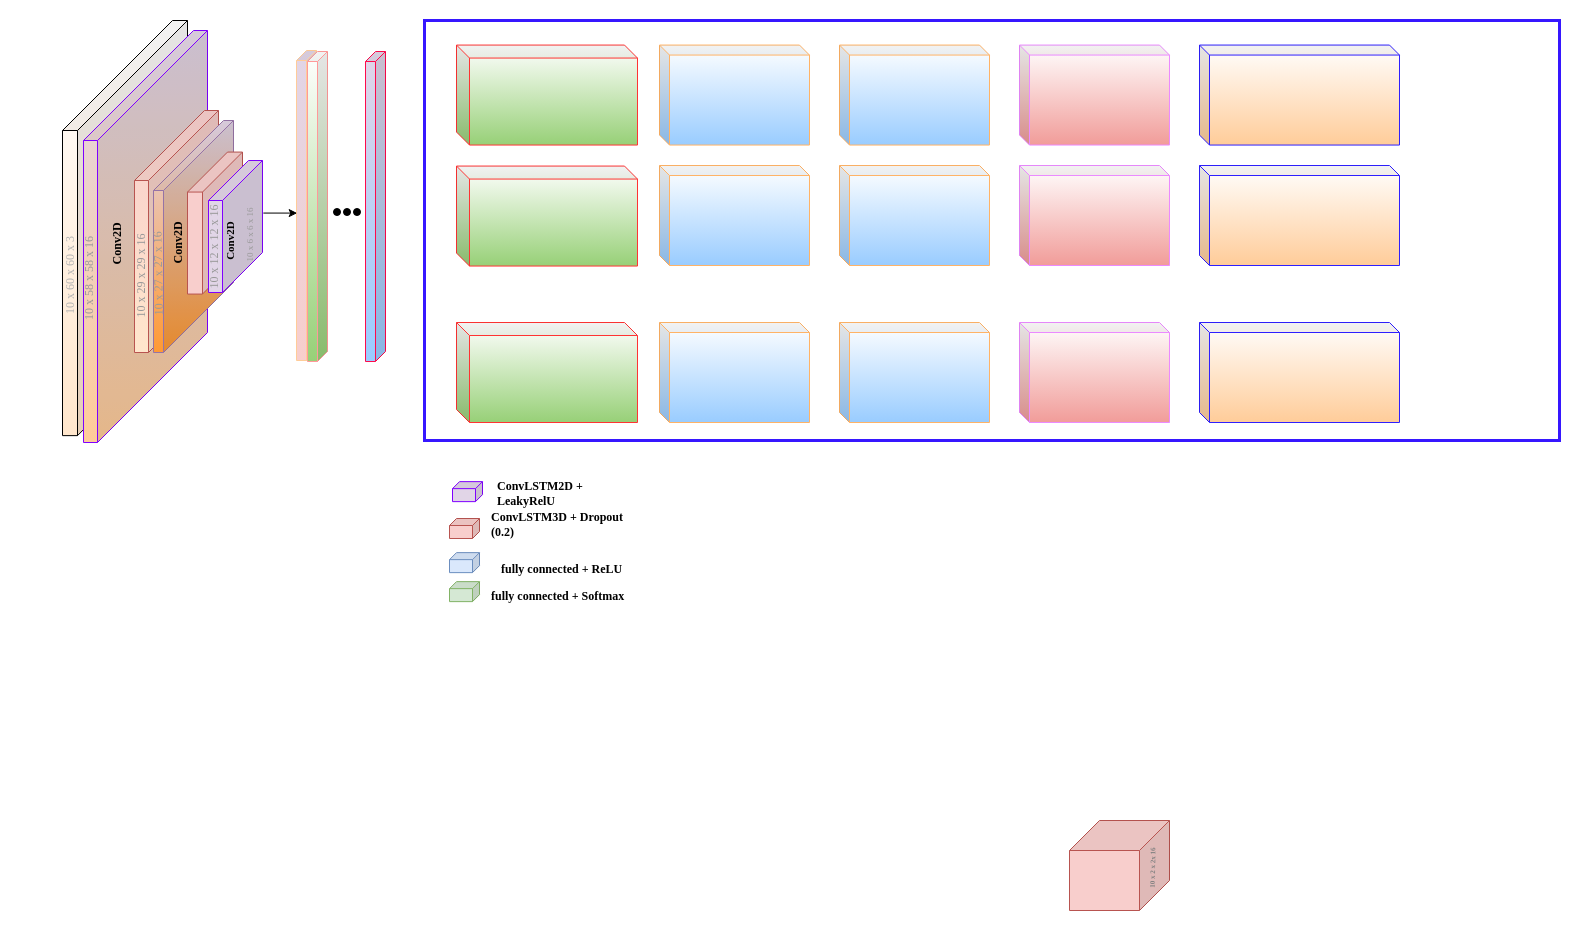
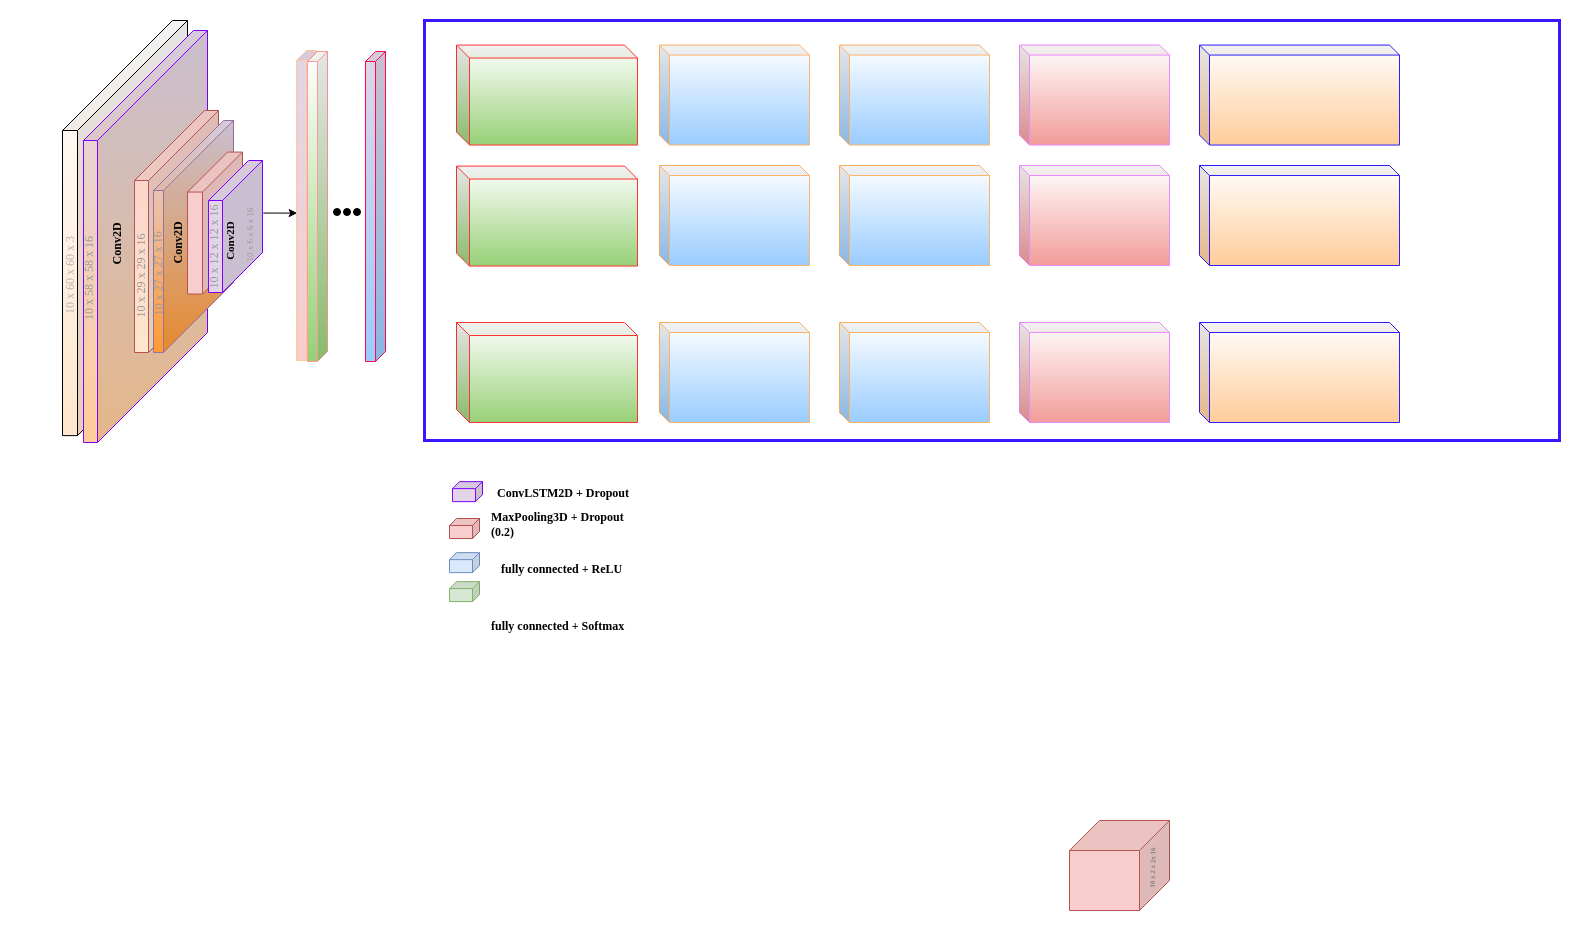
node "ConvLSTM2D + LeakyRelU": label "ConvLSTM2D + LeakyRelU" -> "ConvLSTM2D + Dropout"
node "ConvLSTM3D + Dropout (0.2)": label "ConvLSTM3D + Dropout (0.2)" -> "MaxPooling3D + Dropout (0.2)"
node "fully connected + Softmax": moved (559, 597) -> (559, 627)
